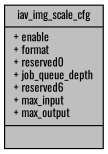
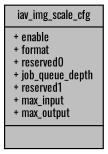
node "iav_img_scale_cfg": text "+ reserved6" -> "+ reserved1"
